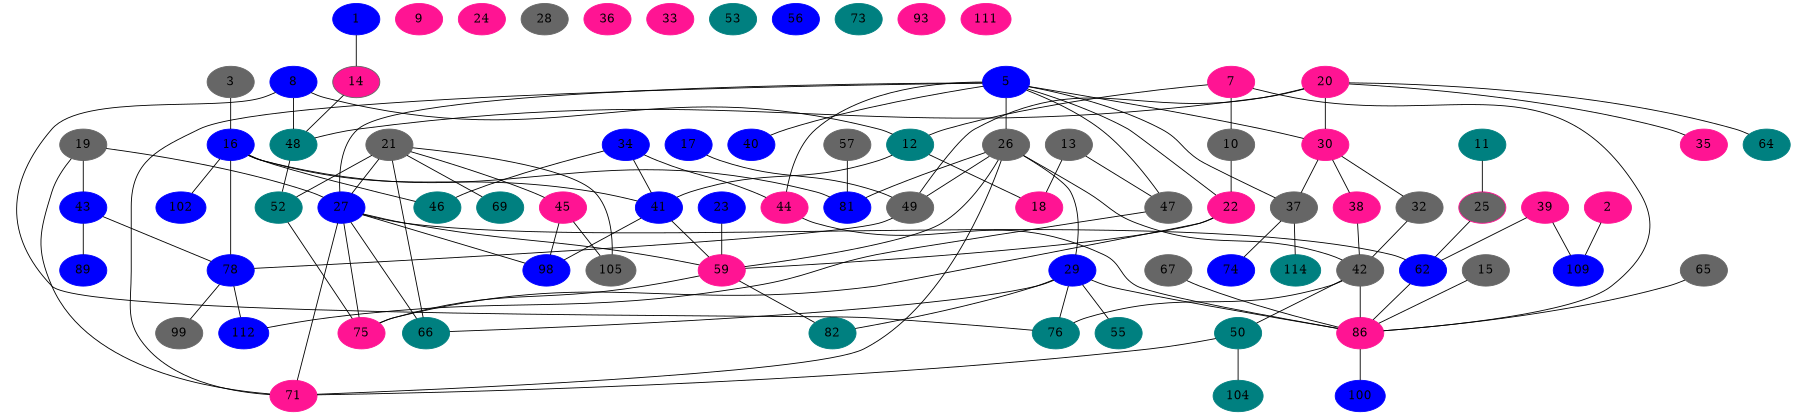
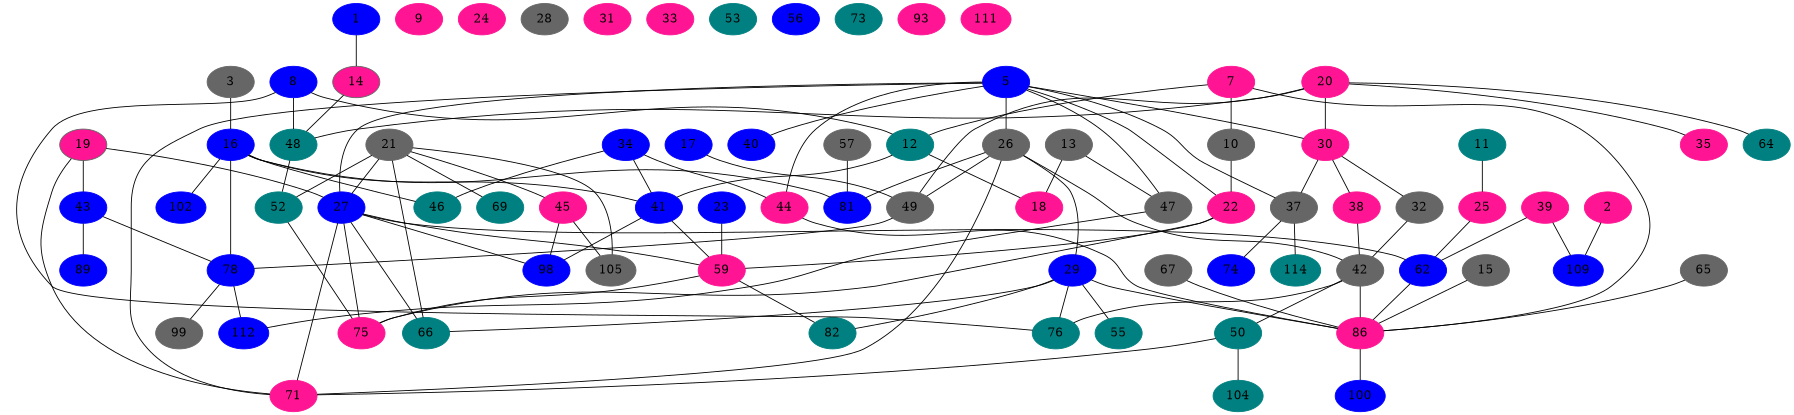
node "36": label "36" -> "31"
node "19": fillcolor gray40 -> deeppink
node "25": fillcolor gray40 -> deeppink
edge "26" -- "59": removed
